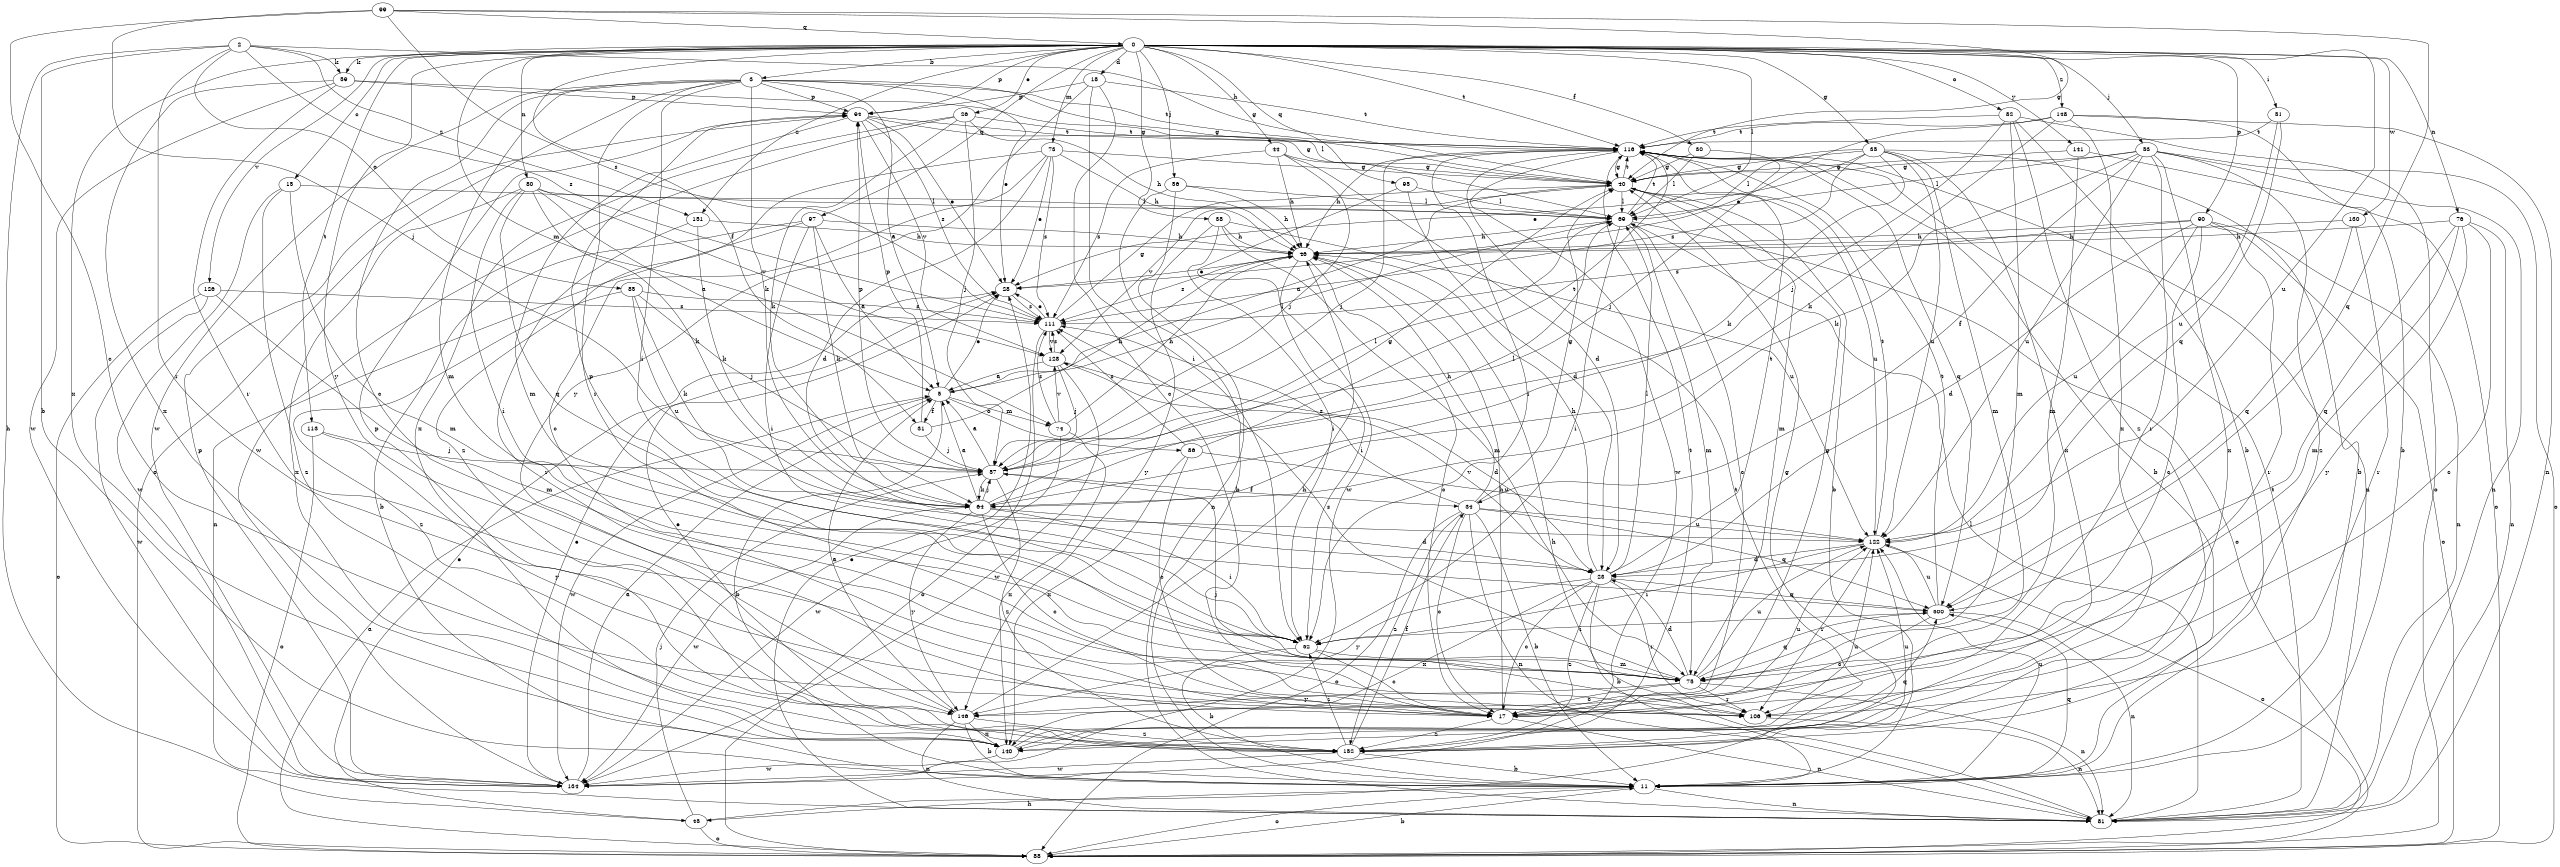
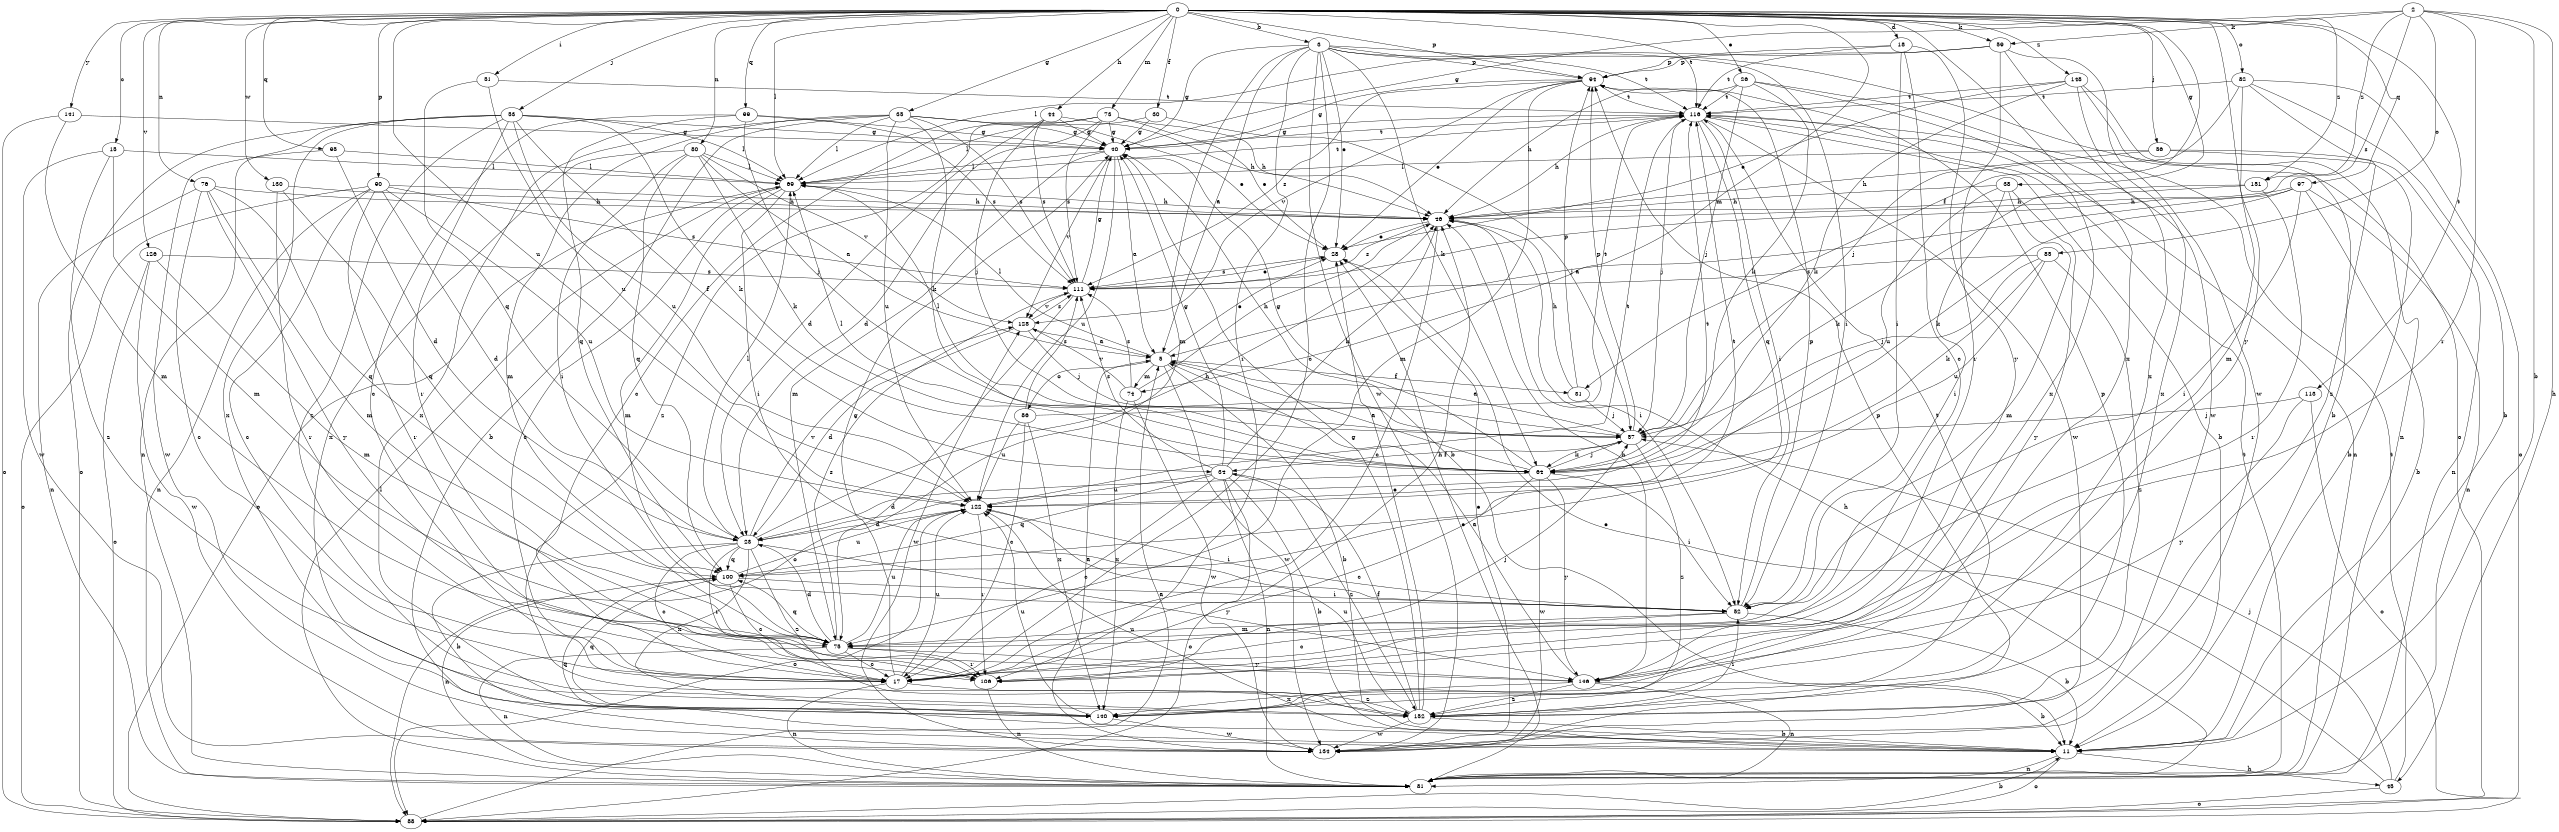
edge "99" -> "0": reversed
node "500": label "500" -> "100"
edge "128" -> "134": reversed
